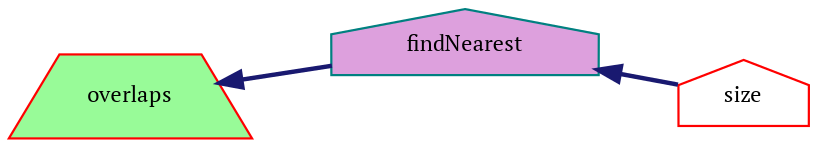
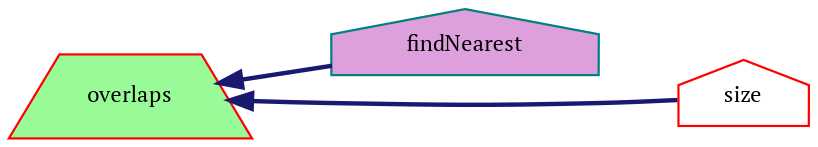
edge "size" -> "findNearest": now "size" -> "overlaps"
